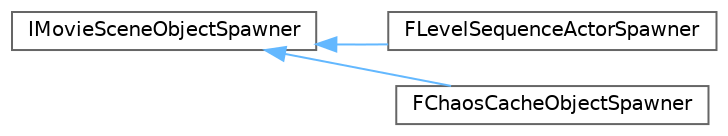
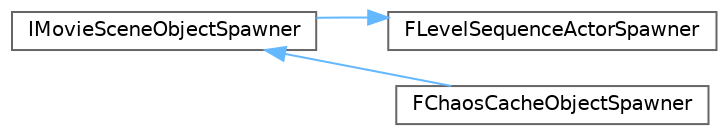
edge "FLevelSequenceActorSpawner" -> "IMovieSceneObjectSpawner": reversed
